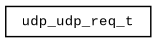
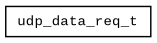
node "udp_udp_req_t": label "udp_udp_req_t" -> "udp_data_req_t"
